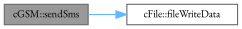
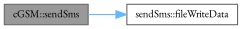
node "cFile::fileWriteData": label "cFile::fileWriteData" -> "sendSms::fileWriteData"
